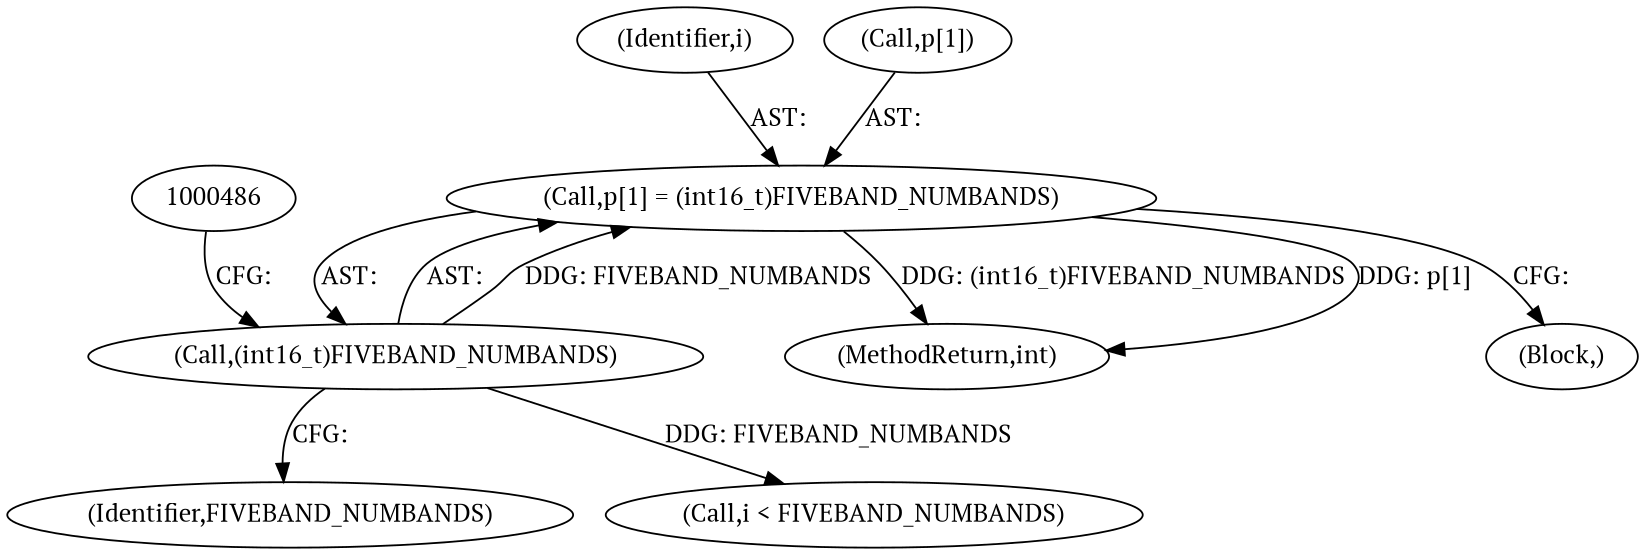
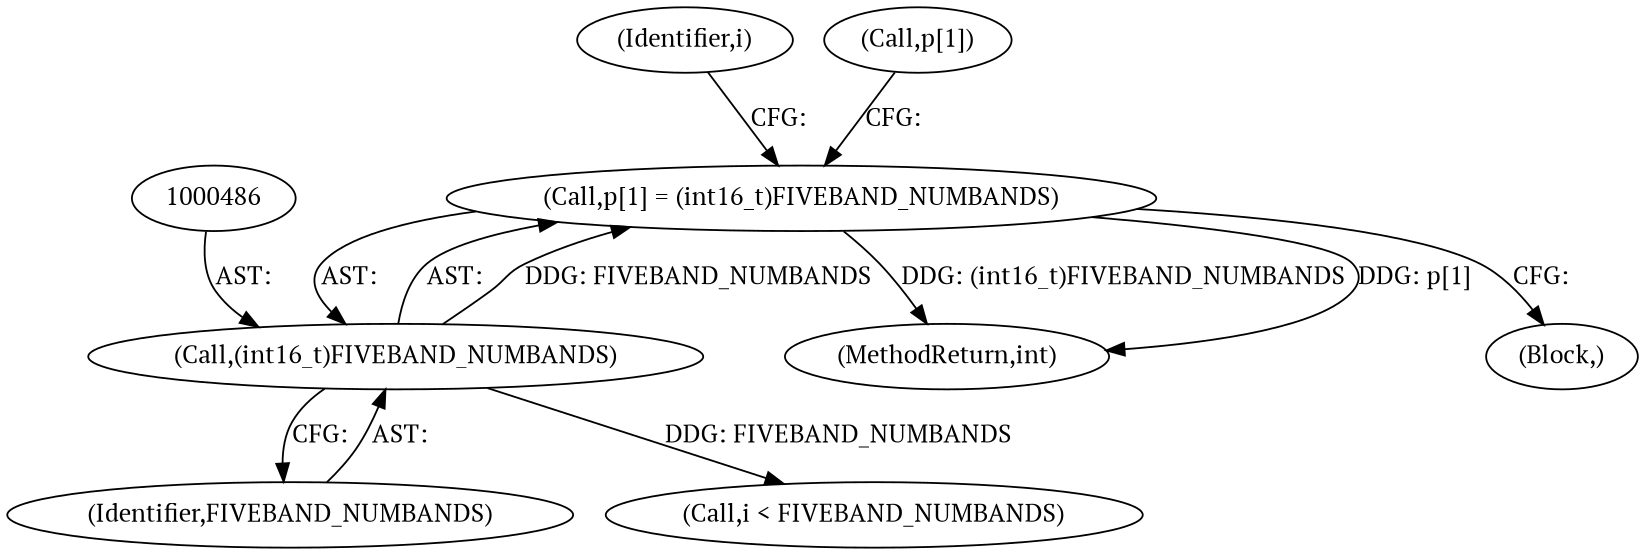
edge "(Identifier,i)" -> "(Call,p[1] = (int16_t)FIVEBAND_NUMBANDS)": label "AST: " -> "CFG: "
edge "(Call,p[1])" -> "(Call,p[1] = (int16_t)FIVEBAND_NUMBANDS)": label "AST: " -> "CFG: "
edge "1000486" -> "(Call,(int16_t)FIVEBAND_NUMBANDS)": label "CFG: " -> "AST: "
edge "(Identifier,FIVEBAND_NUMBANDS)" -> "(Call,(int16_t)FIVEBAND_NUMBANDS)": added, label "AST:"
